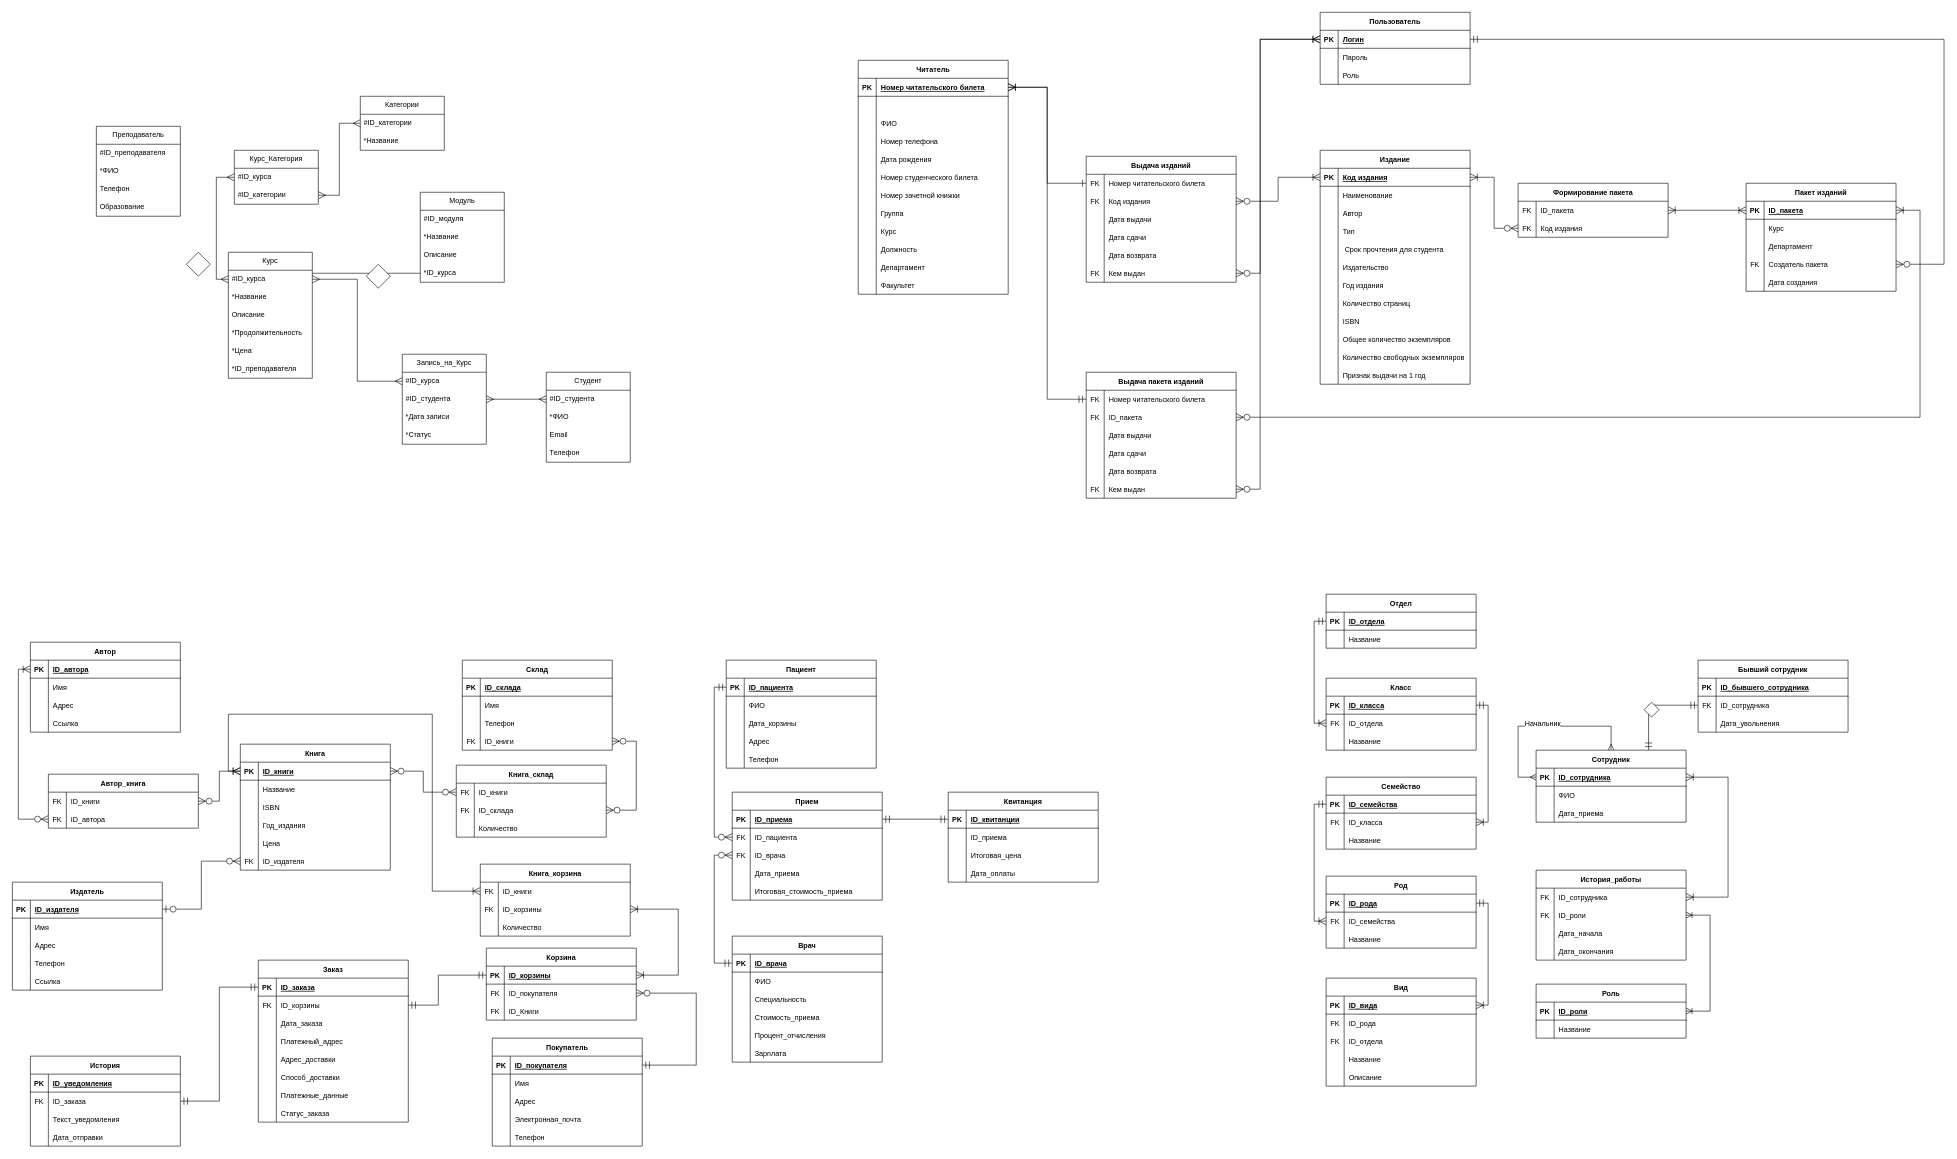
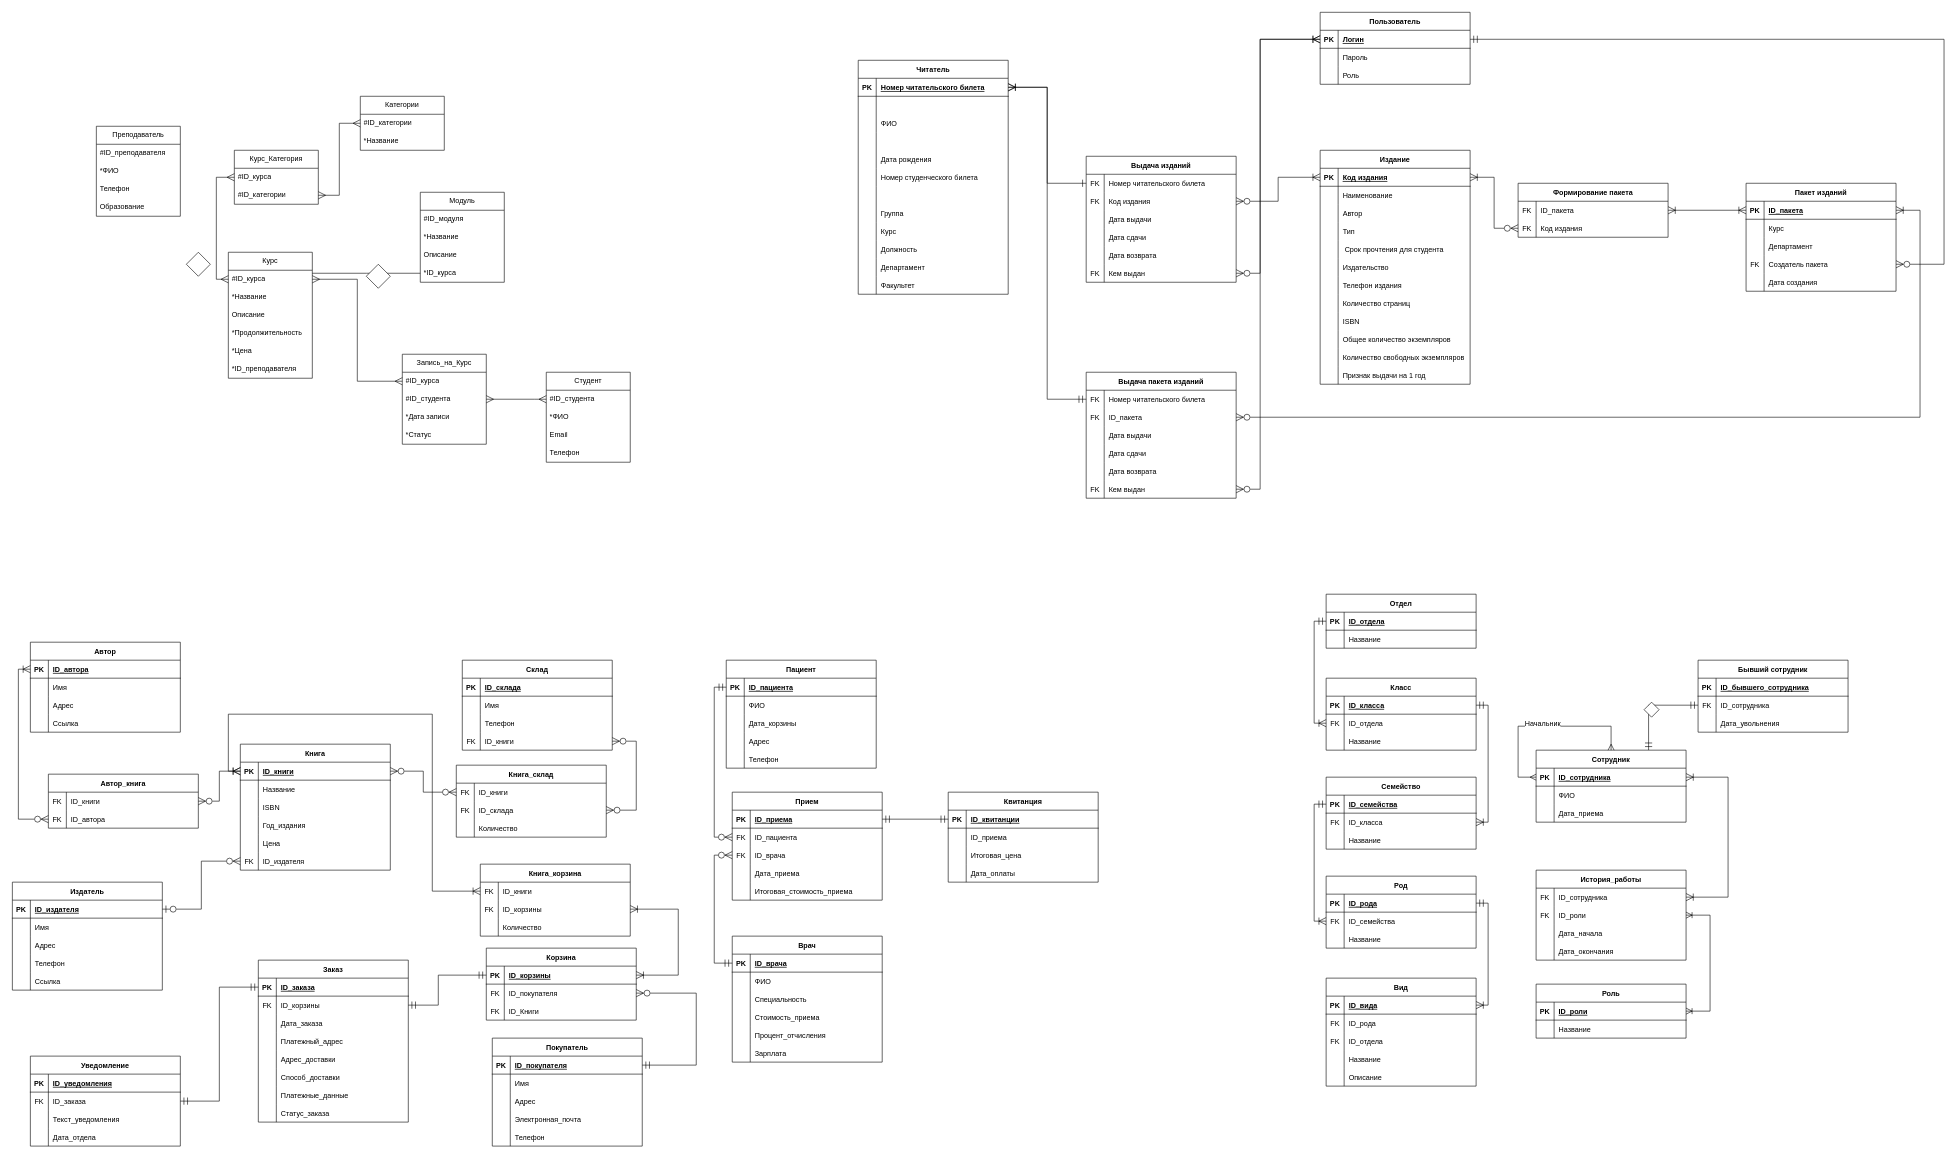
node "Номер телефона": removed
node "Номер зачетной книжки": removed
node "Год издания": label "Год издания" -> "Телефон издания"
node "История": label "История" -> "Уведомление"
node "Дата_отправки": label "Дата_отправки" -> "Дата_отдела"
